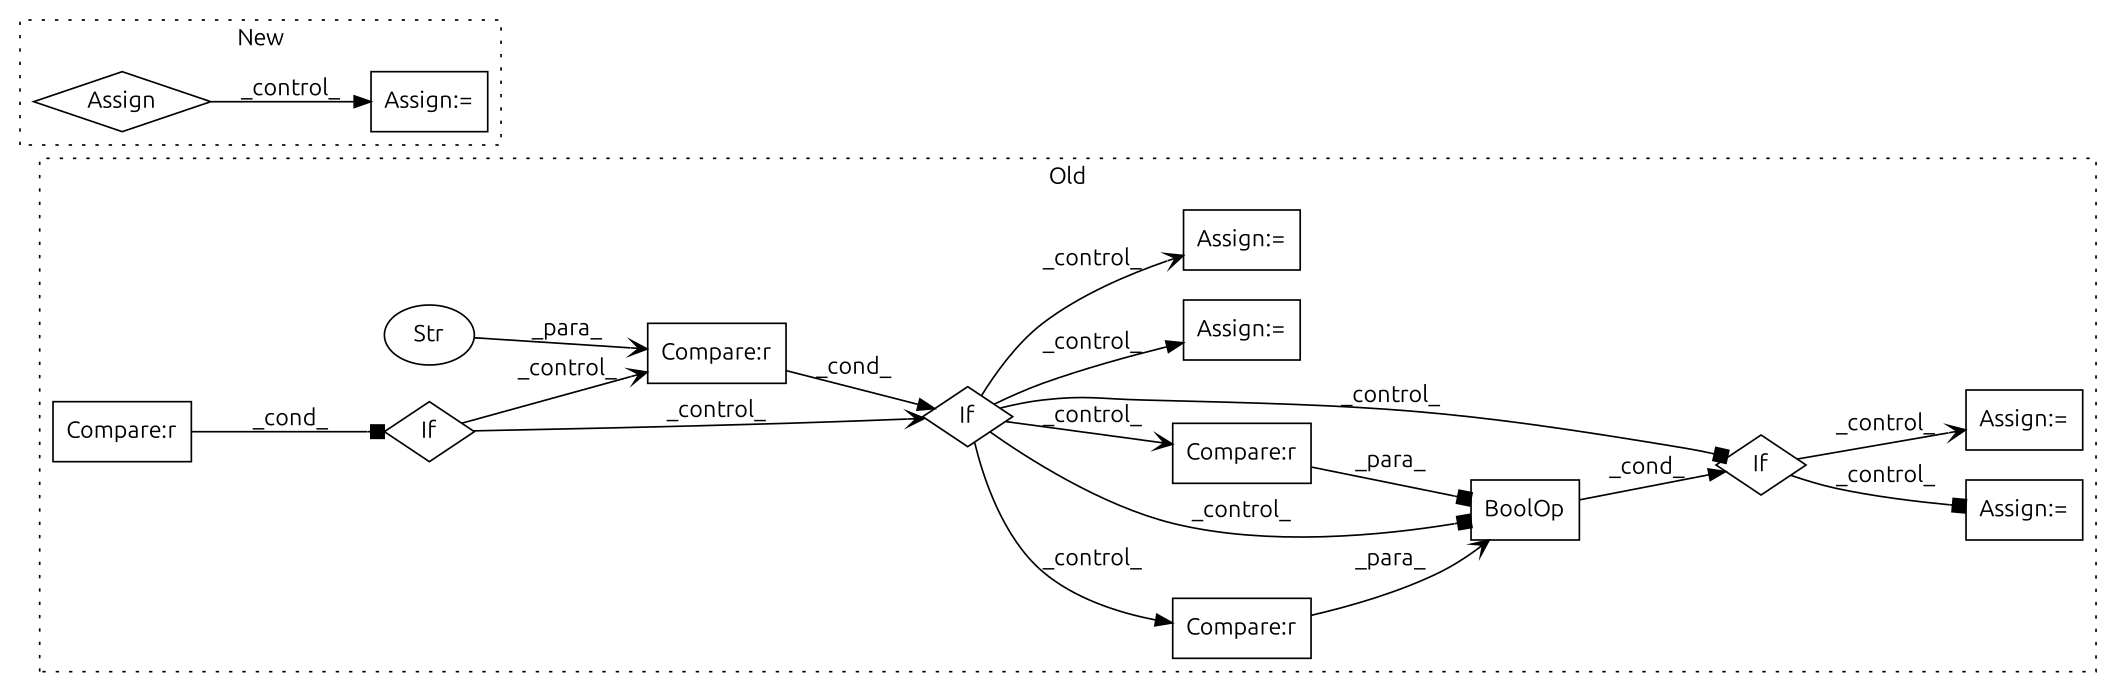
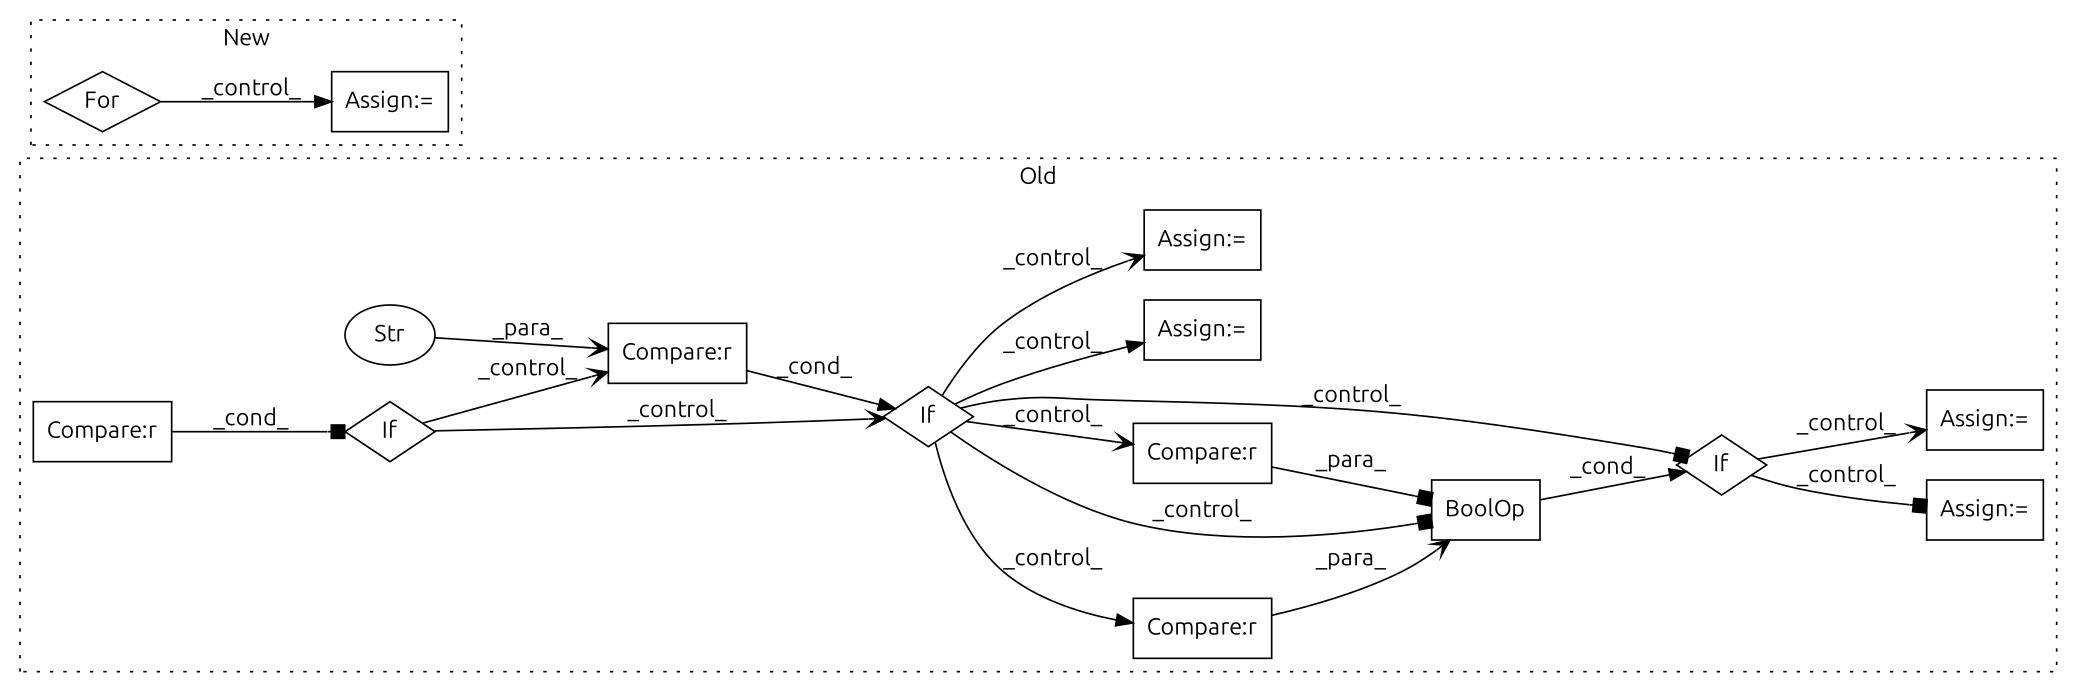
node "Assign": label "Assign" -> "For"
